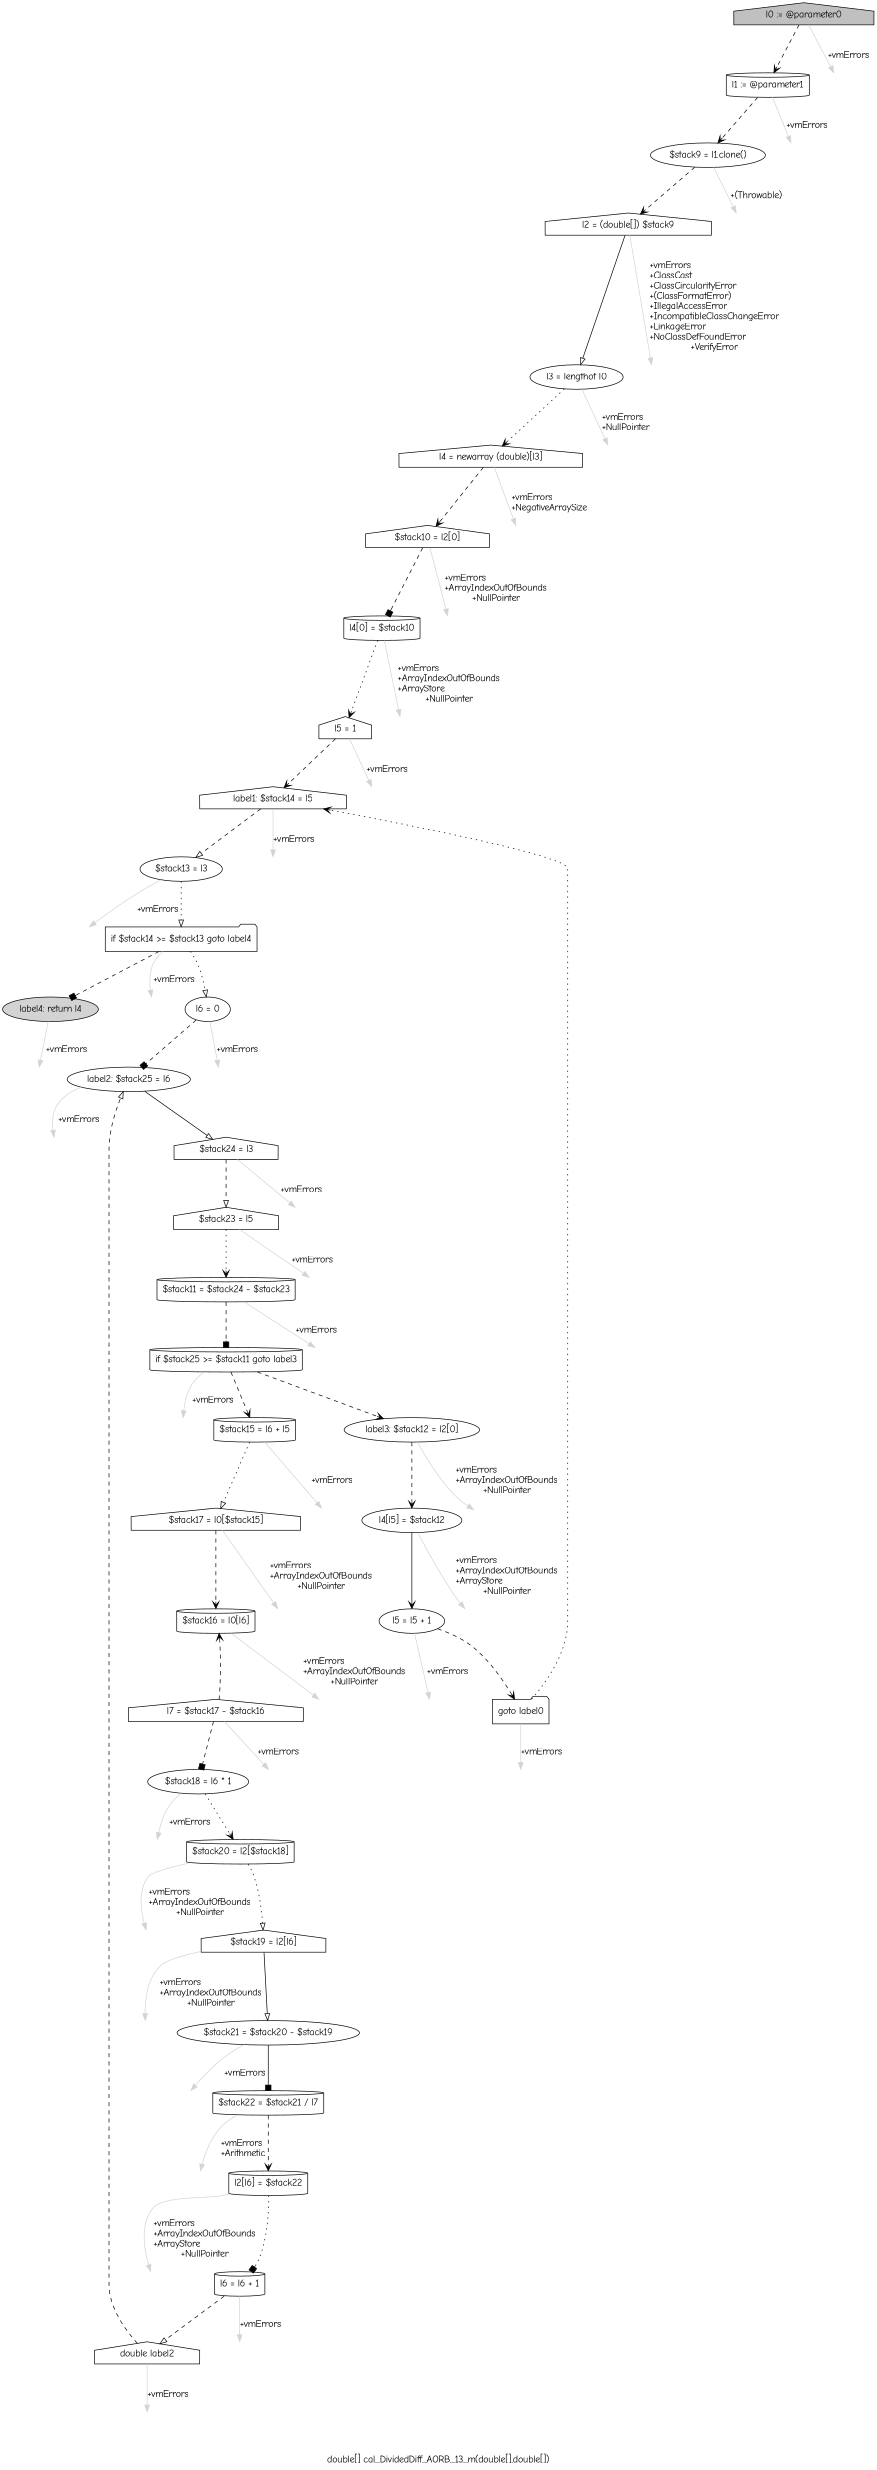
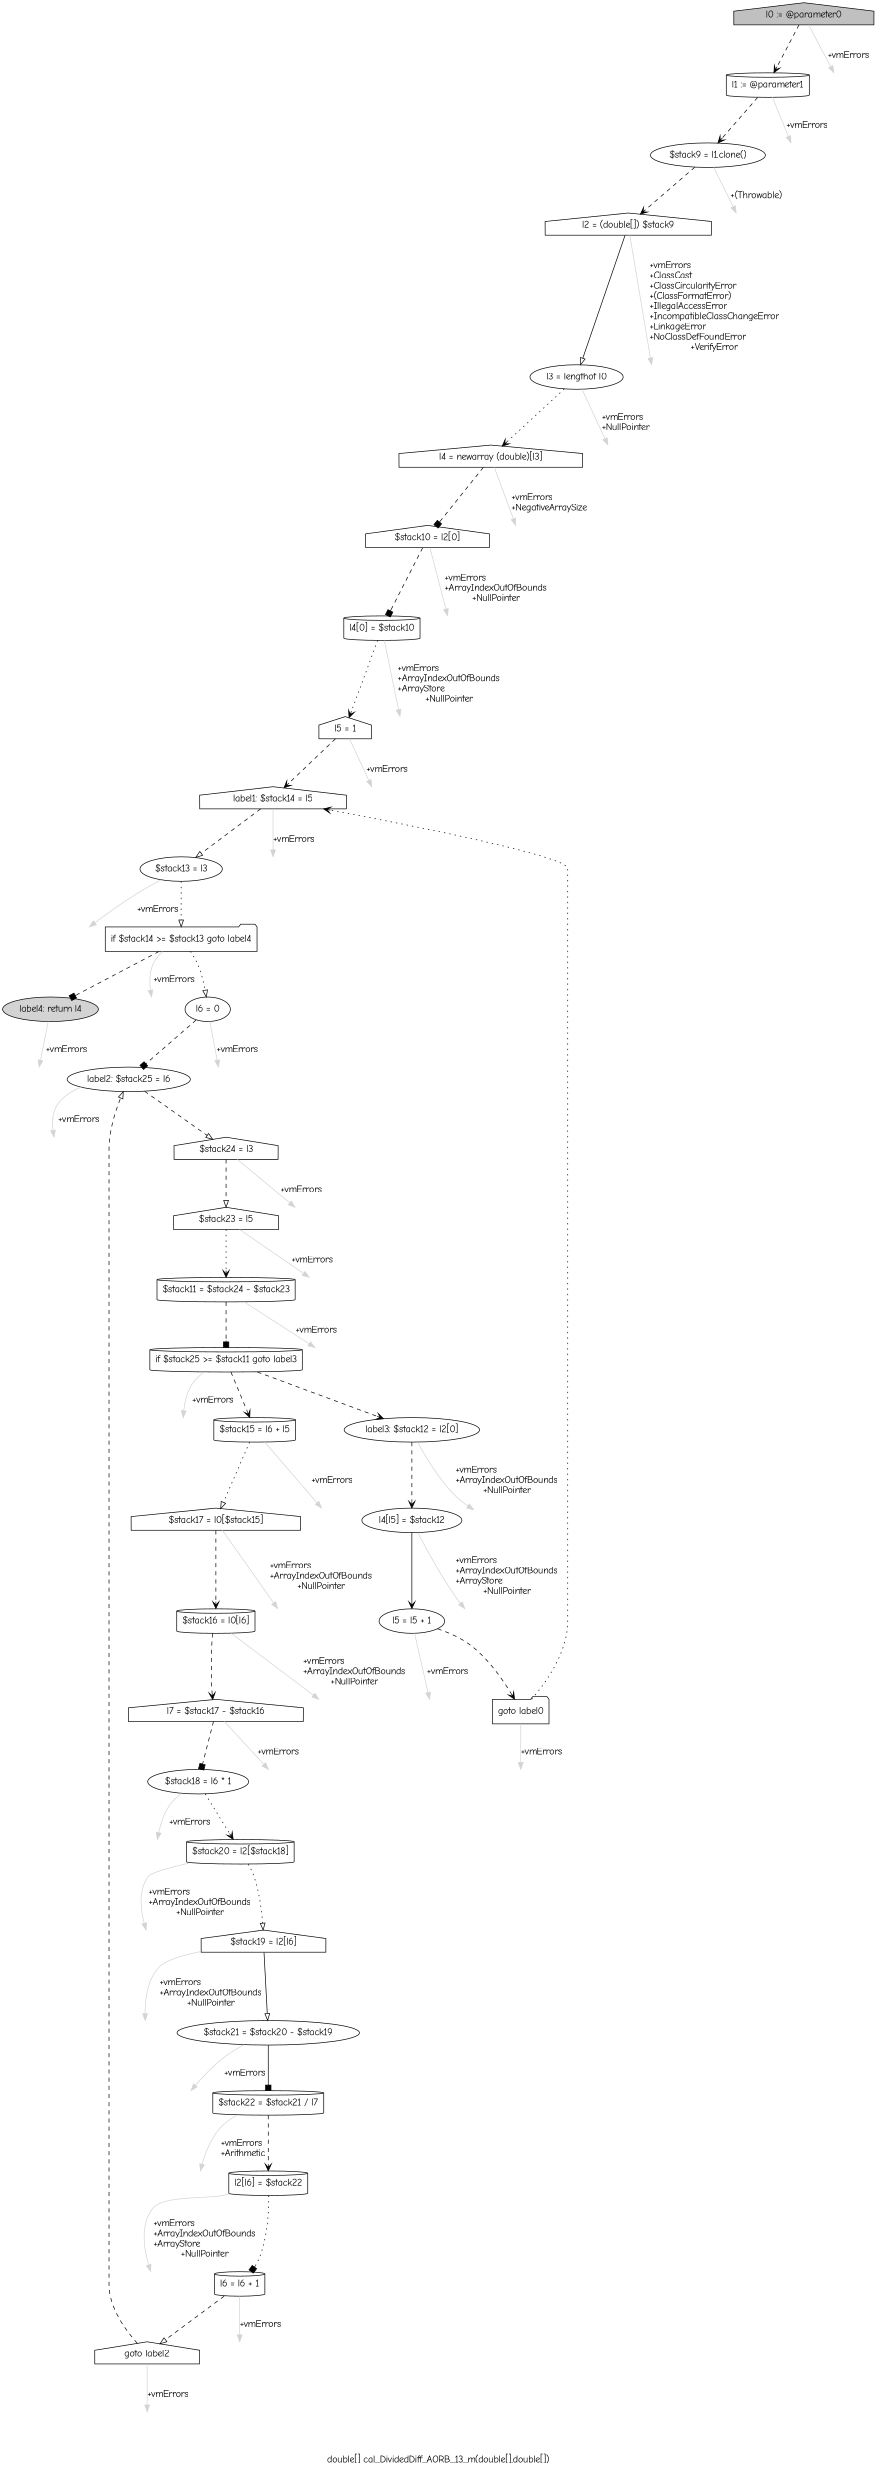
edge "l4 = newarray (double)[l3]" -> "$stack10 = l2[0]": arrowhead vee -> box
edge "label2: $stack25 = l6" -> "$stack24 = l3": style solid -> dashed
edge "l7 = $stack17 - $stack16" -> "$stack16 = l0[l6]": reversed
node "double label2": label "double label2" -> "goto label2"
